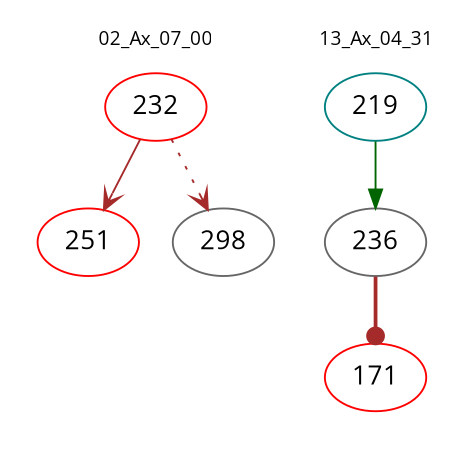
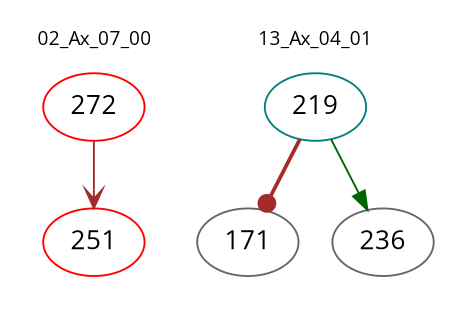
cluster "13_Ax_04_31": label "13_Ax_04_31" -> "13_Ax_04_01"
node "232": label "232" -> "272"
node "298": removed
edge "236" -> "171": now "219" -> "171"
node "171": color red -> gray40
